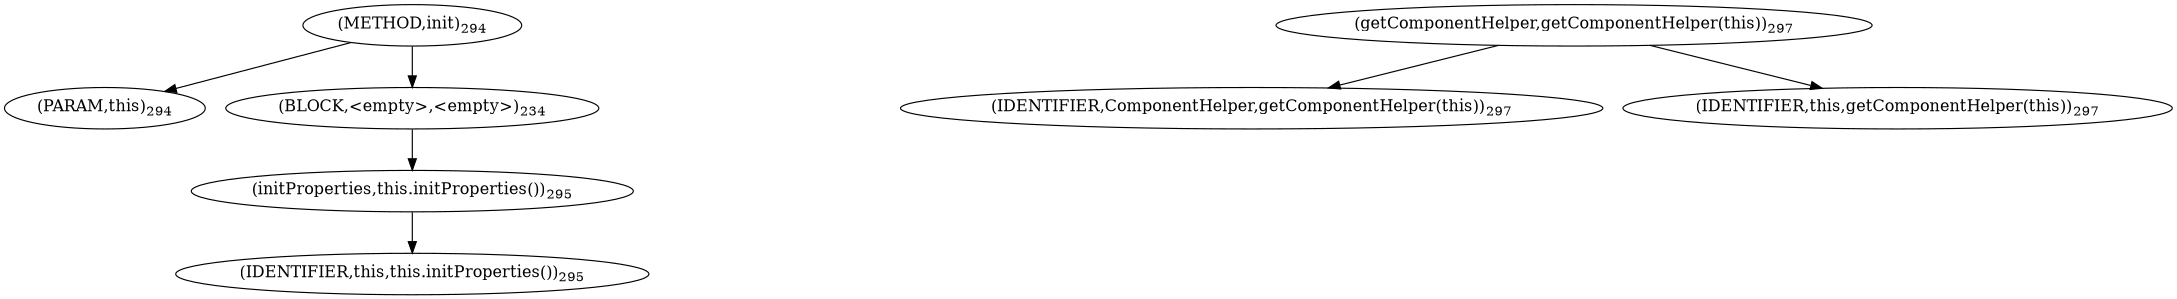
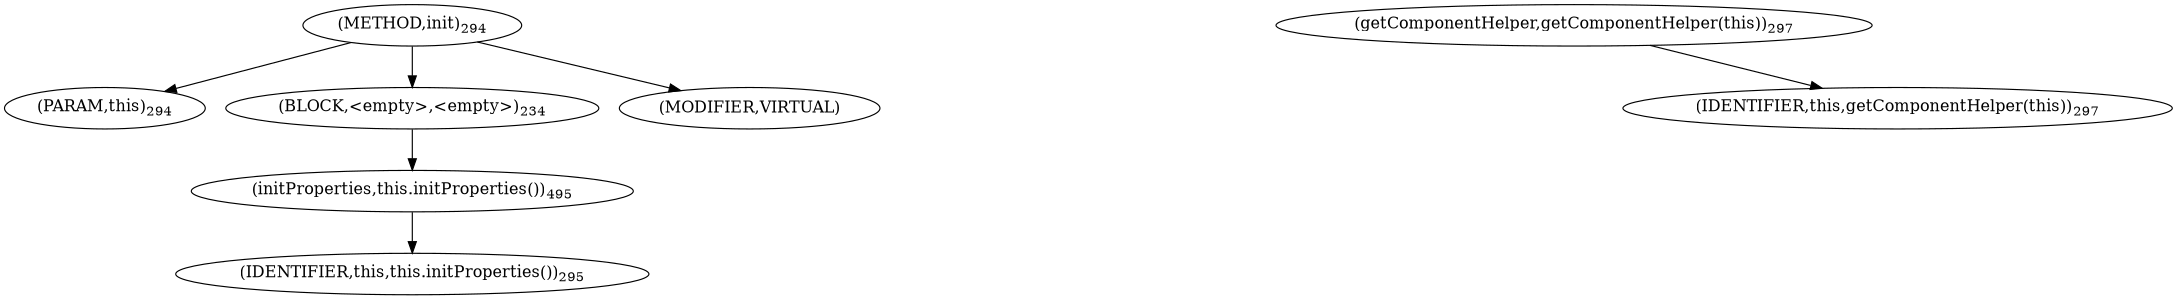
node "(MODIFIER,VIRTUAL)": added
node "(IDENTIFIER,ComponentHelper,getComponentHelper(this))": removed
node "(initProperties,this.initProperties())": text "295" -> "495"
